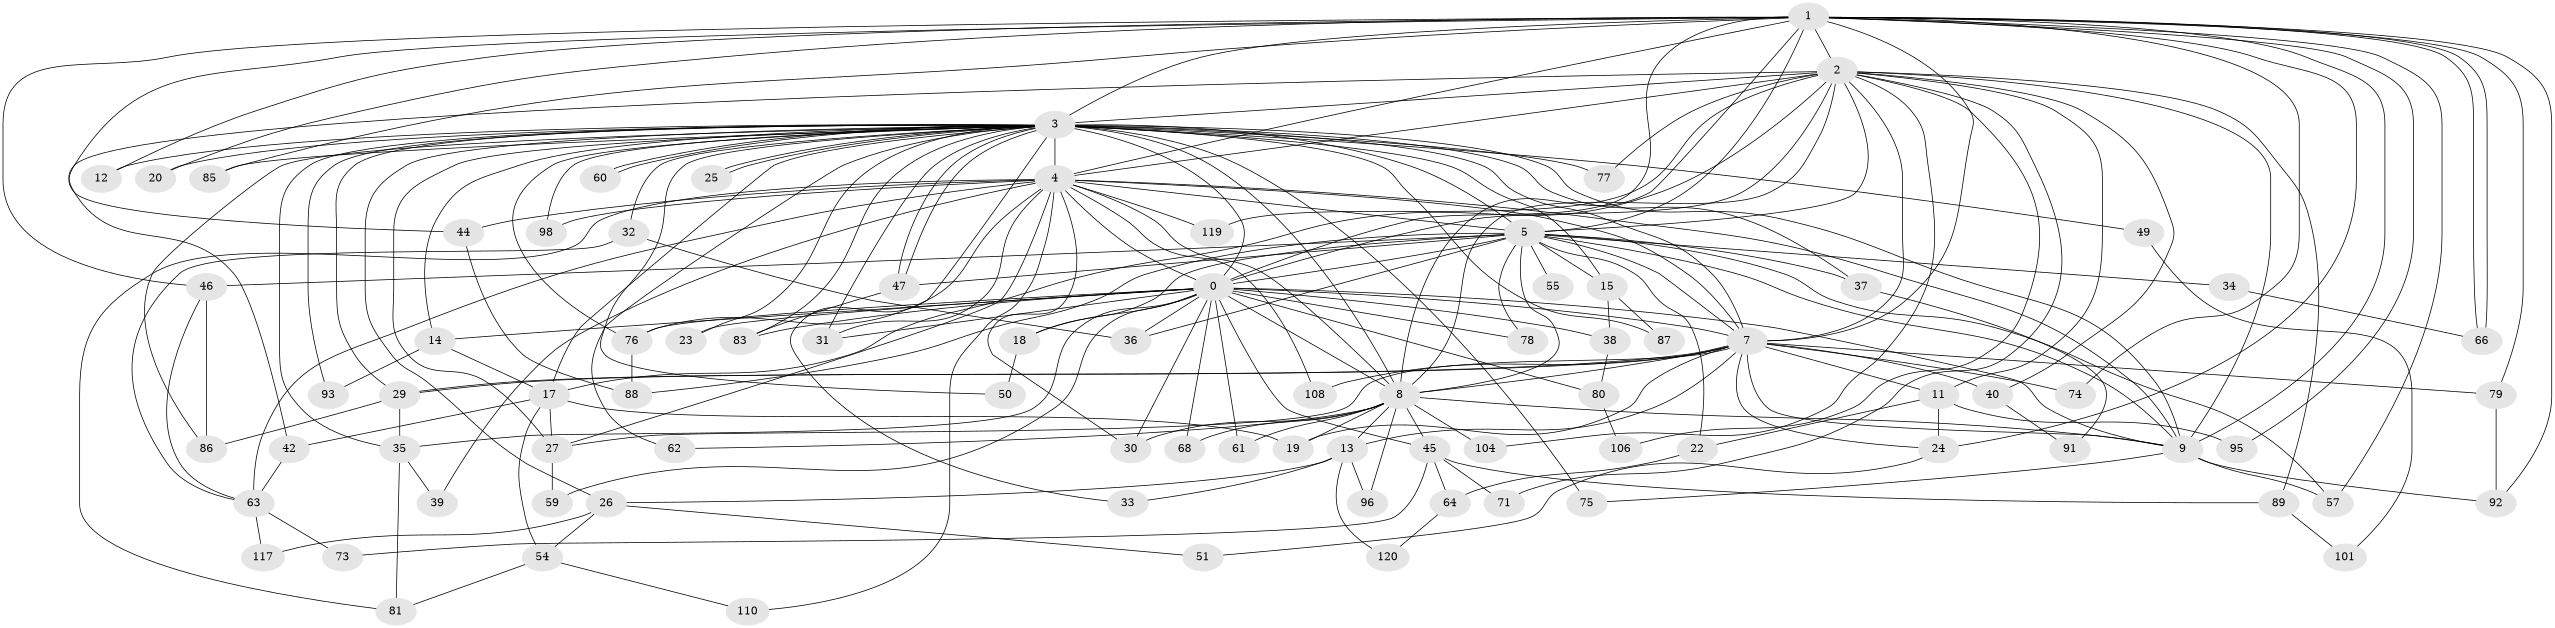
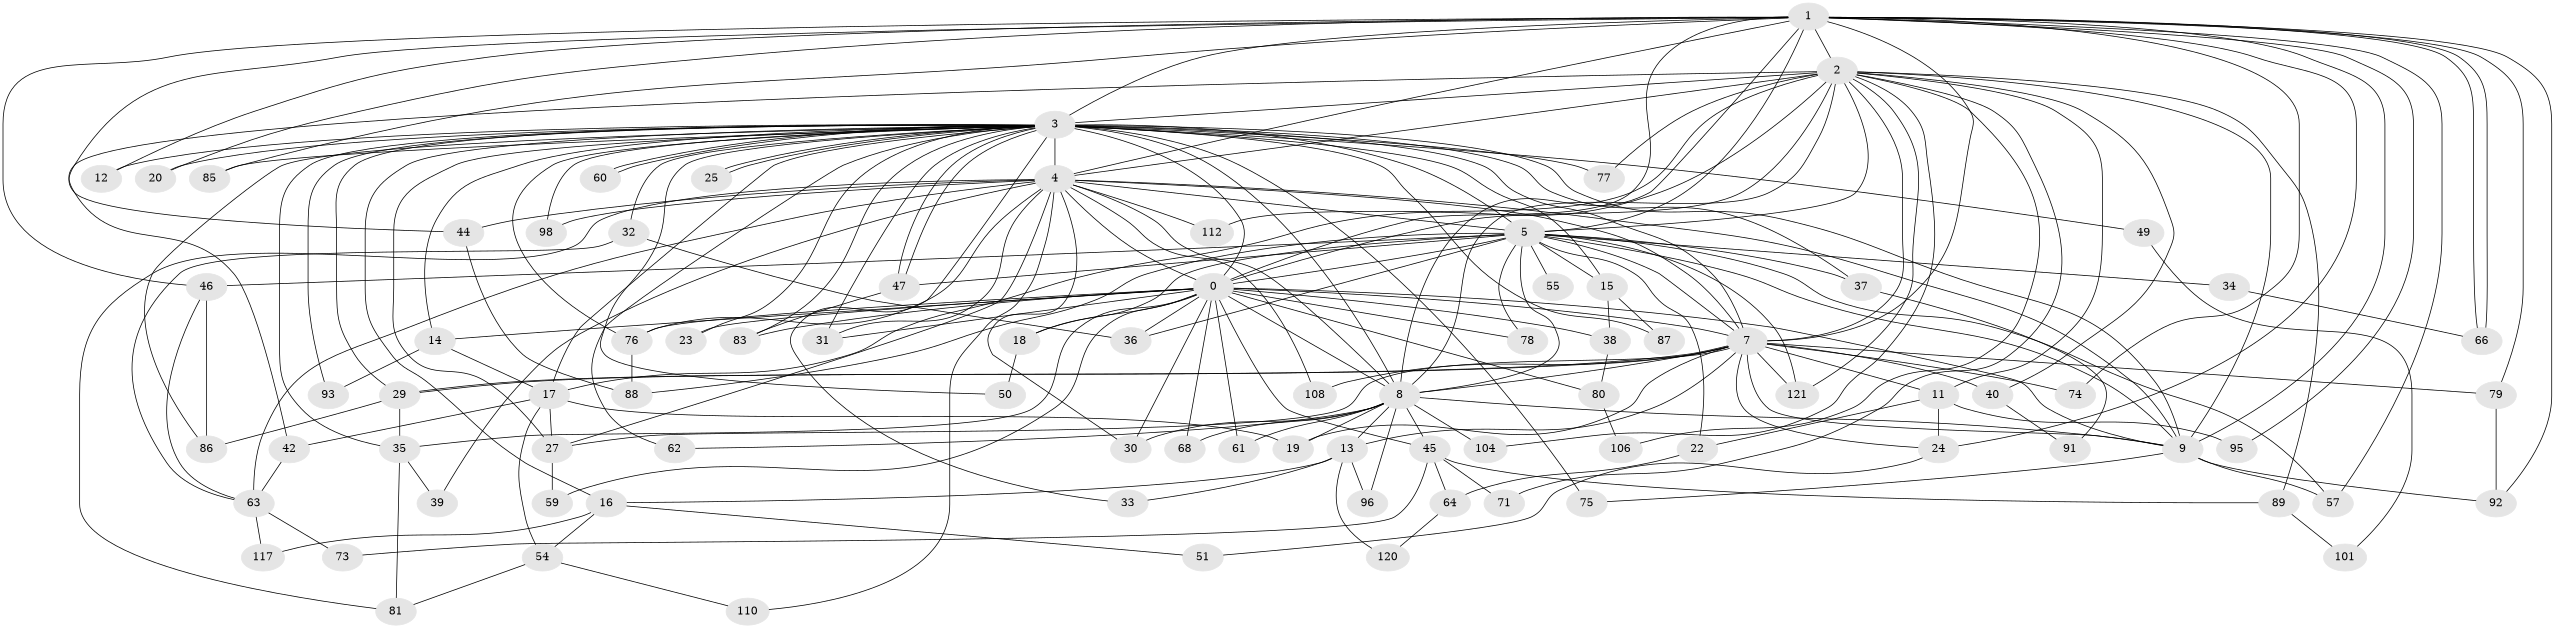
node "119": label "119" -> "112"
node "121": added
node "26": label "26" -> "16"
